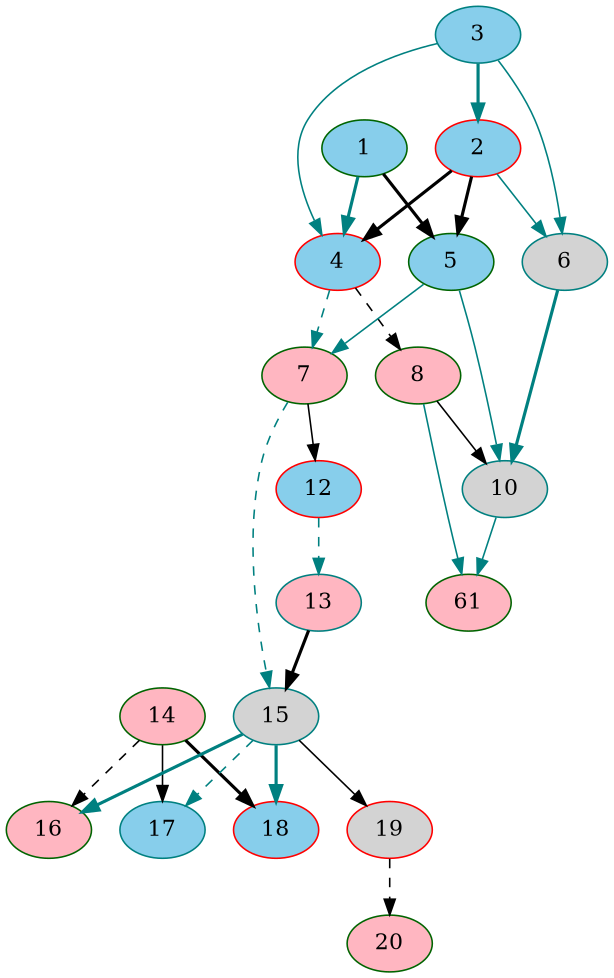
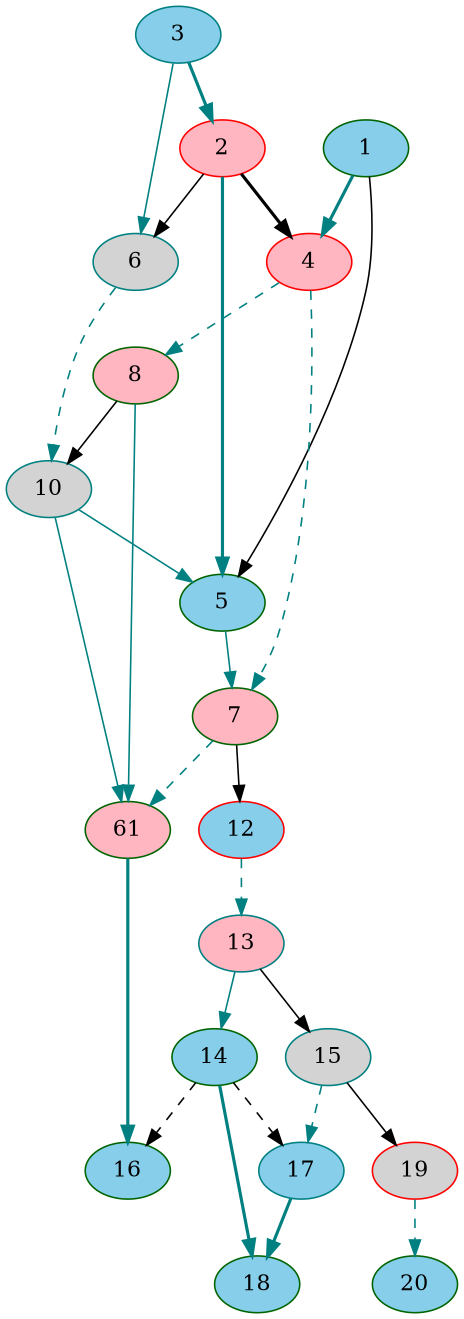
edge "3" -> "4": removed
node "2": fillcolor skyblue -> lightpink
edge "2" -> "5": color black -> teal
edge "1" -> "5": style bold -> solid
edge "2" -> "6": color teal -> black
node "4": fillcolor skyblue -> lightpink
edge "4" -> "8": color black -> teal
edge "5" -> "10": reversed
edge "6" -> "10": style bold -> dashed
edge "7" -> "15": now "7" -> "61"
edge "13" -> "15": style bold -> solid
node "14": fillcolor lightpink -> skyblue
edge "14" -> "17": style solid -> dashed
edge "15" -> "18": now "17" -> "18"
edge "14" -> "18": color black -> teal
edge "15" -> "16": now "61" -> "16"
node "16": fillcolor lightpink -> skyblue
node "18": color red -> darkgreen
edge "19" -> "20": color black -> teal
node "20": fillcolor lightpink -> skyblue
edge "13" -> "14": added
